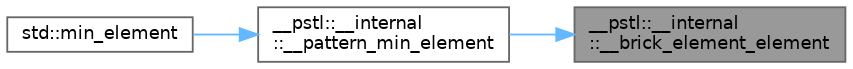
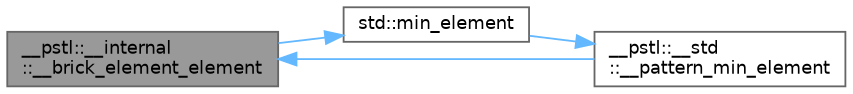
node "__pstl::__internal ::__pattern_min_element": label "__pstl::__internal ::__pattern_min_element" -> "__pstl::__std ::__pattern_min_element"
edge "__pstl::__internal ::__brick_element_element" -> "std::min_element": added
